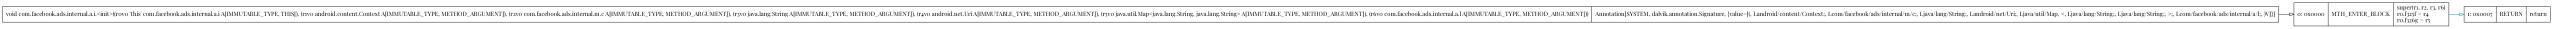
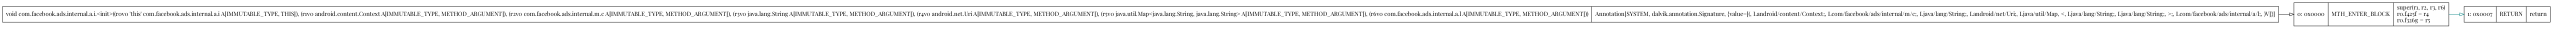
node "0: 0x0000": text "r0.f325f = r4" -> "r0.f425f = r4"
